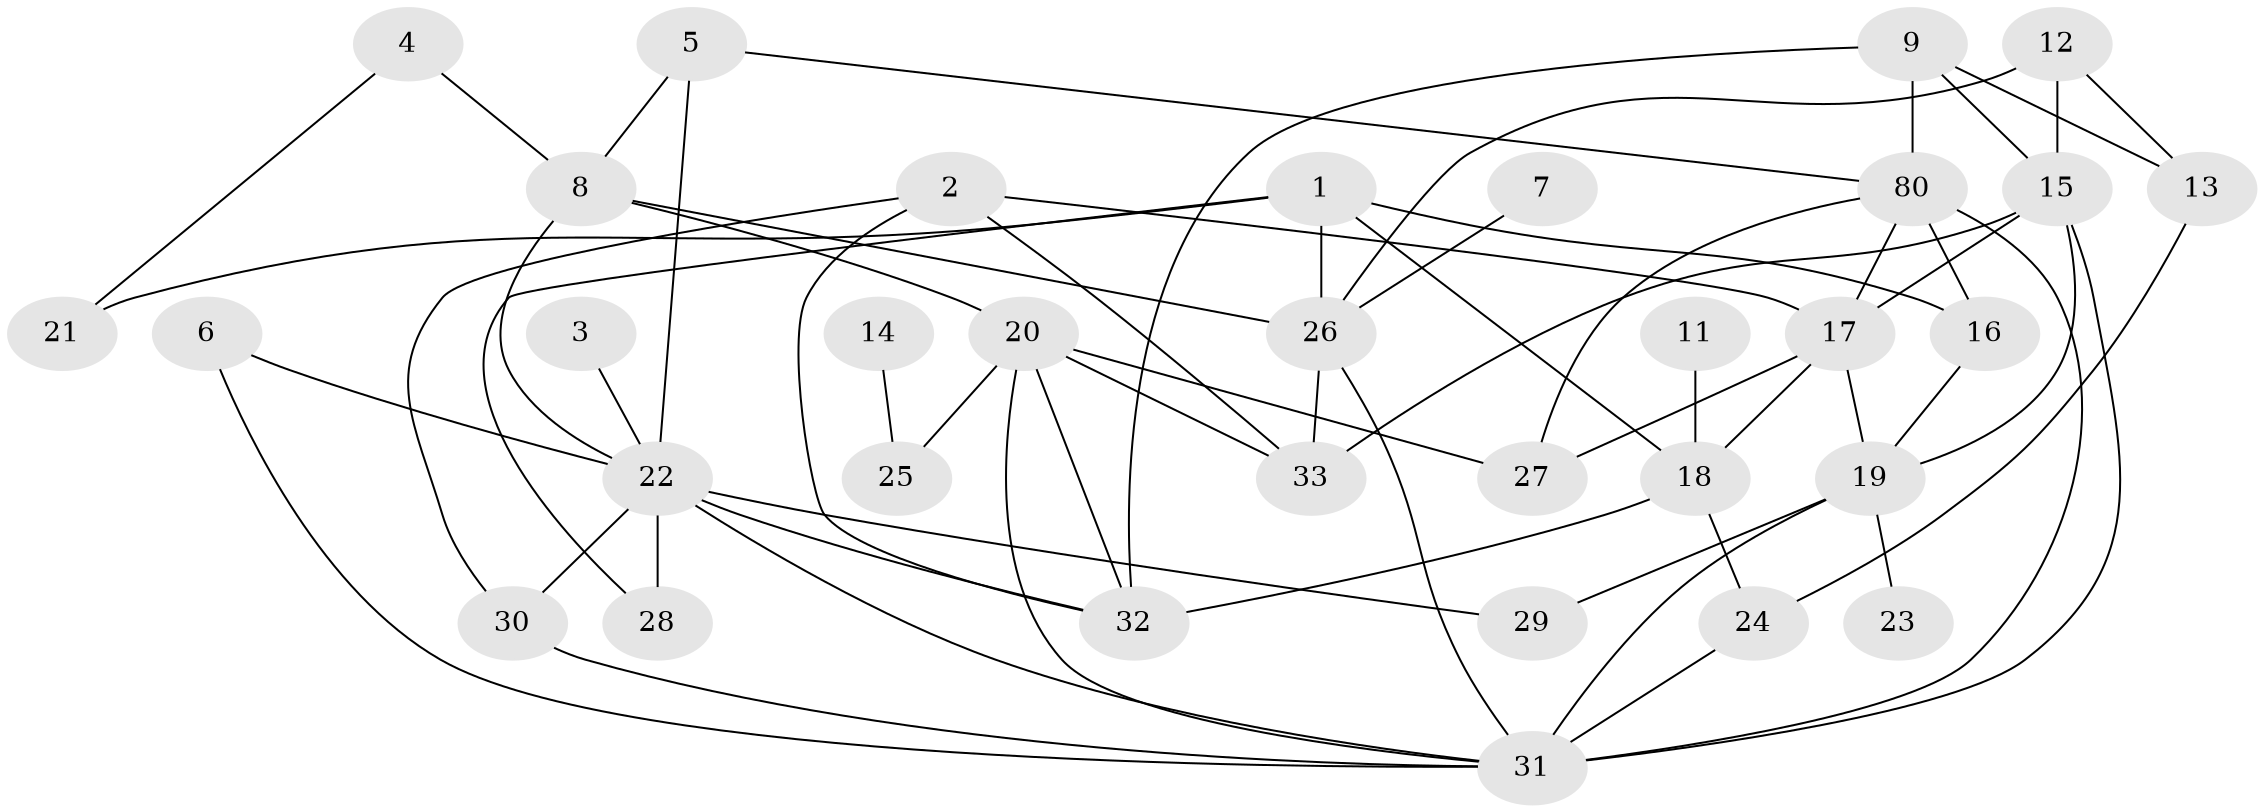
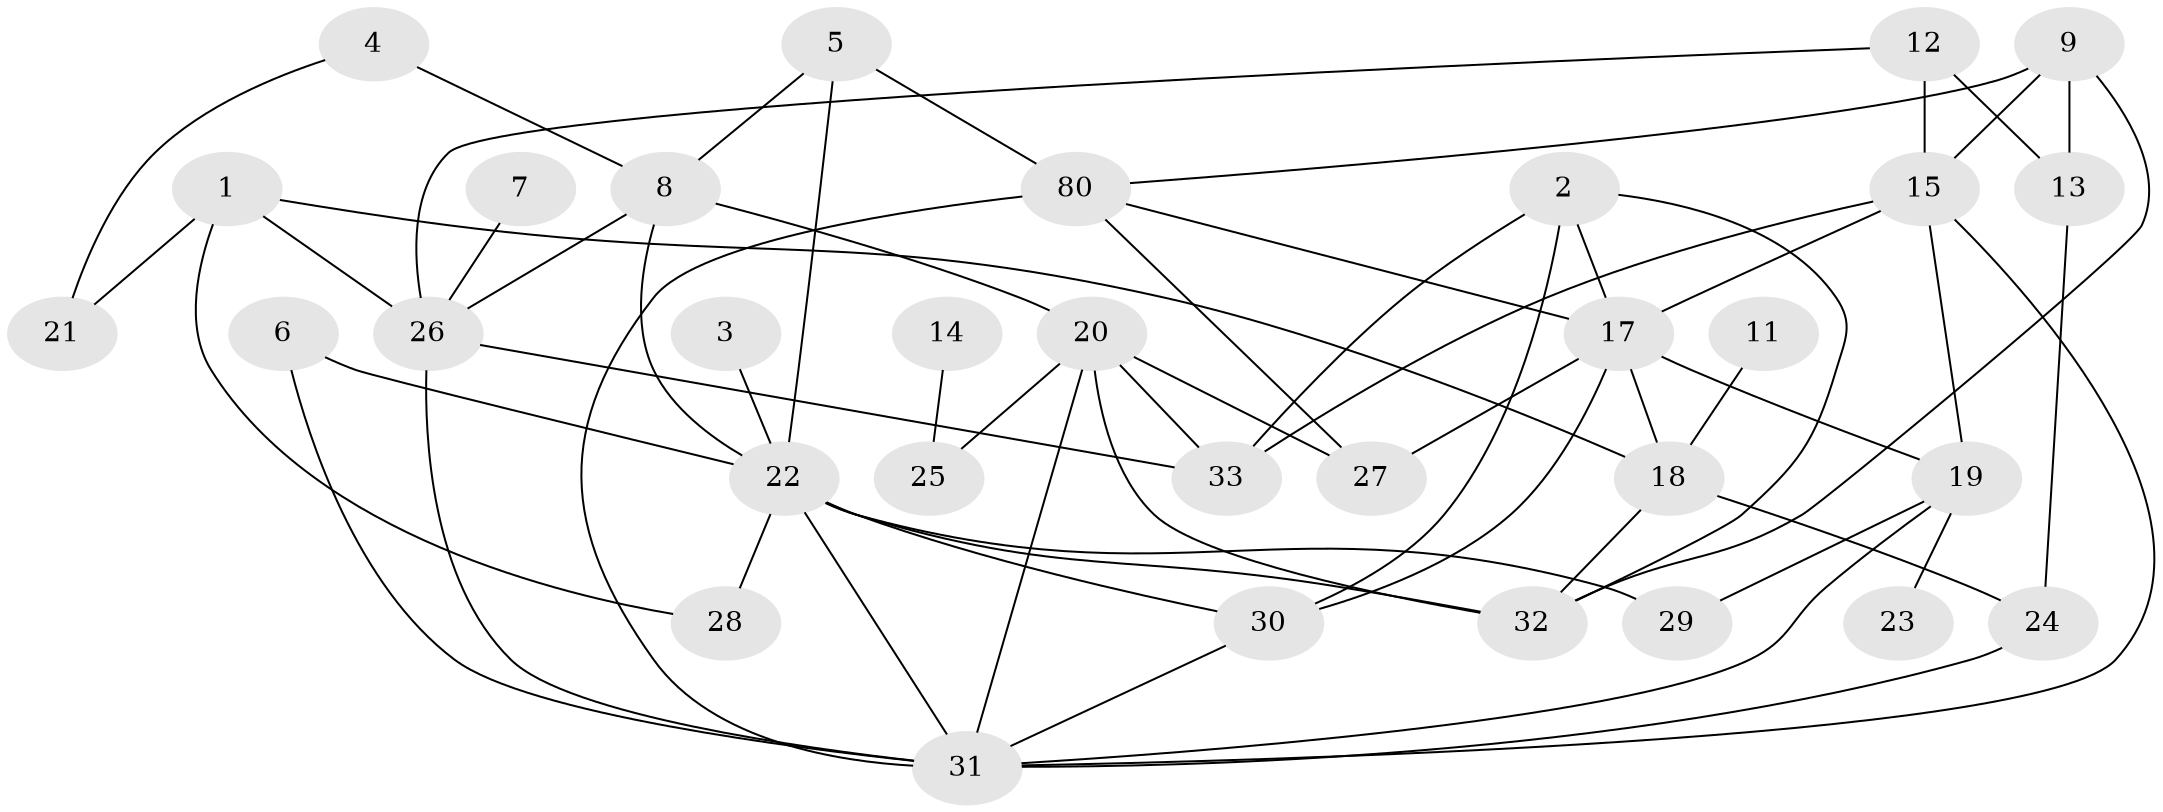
node "16": removed
edge "17" -- "30": added
